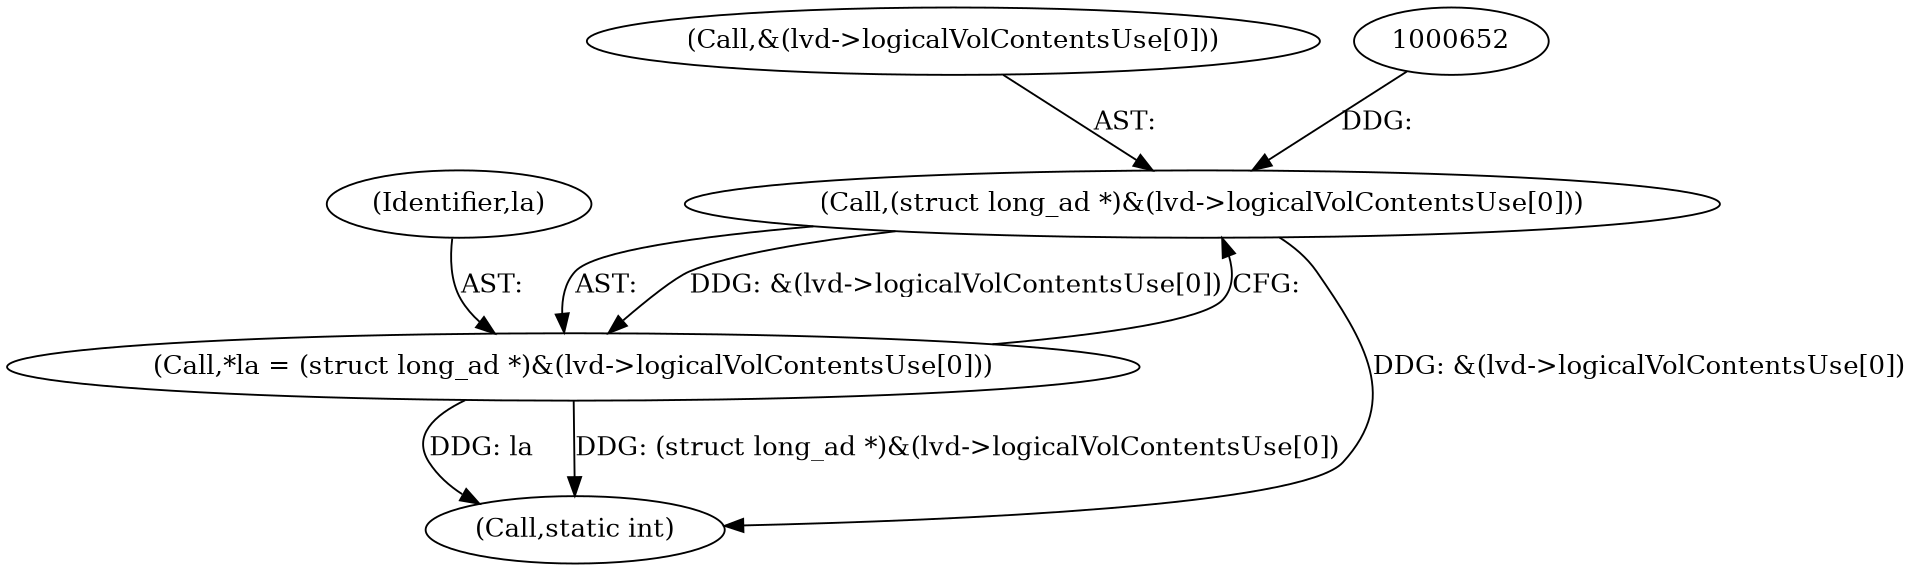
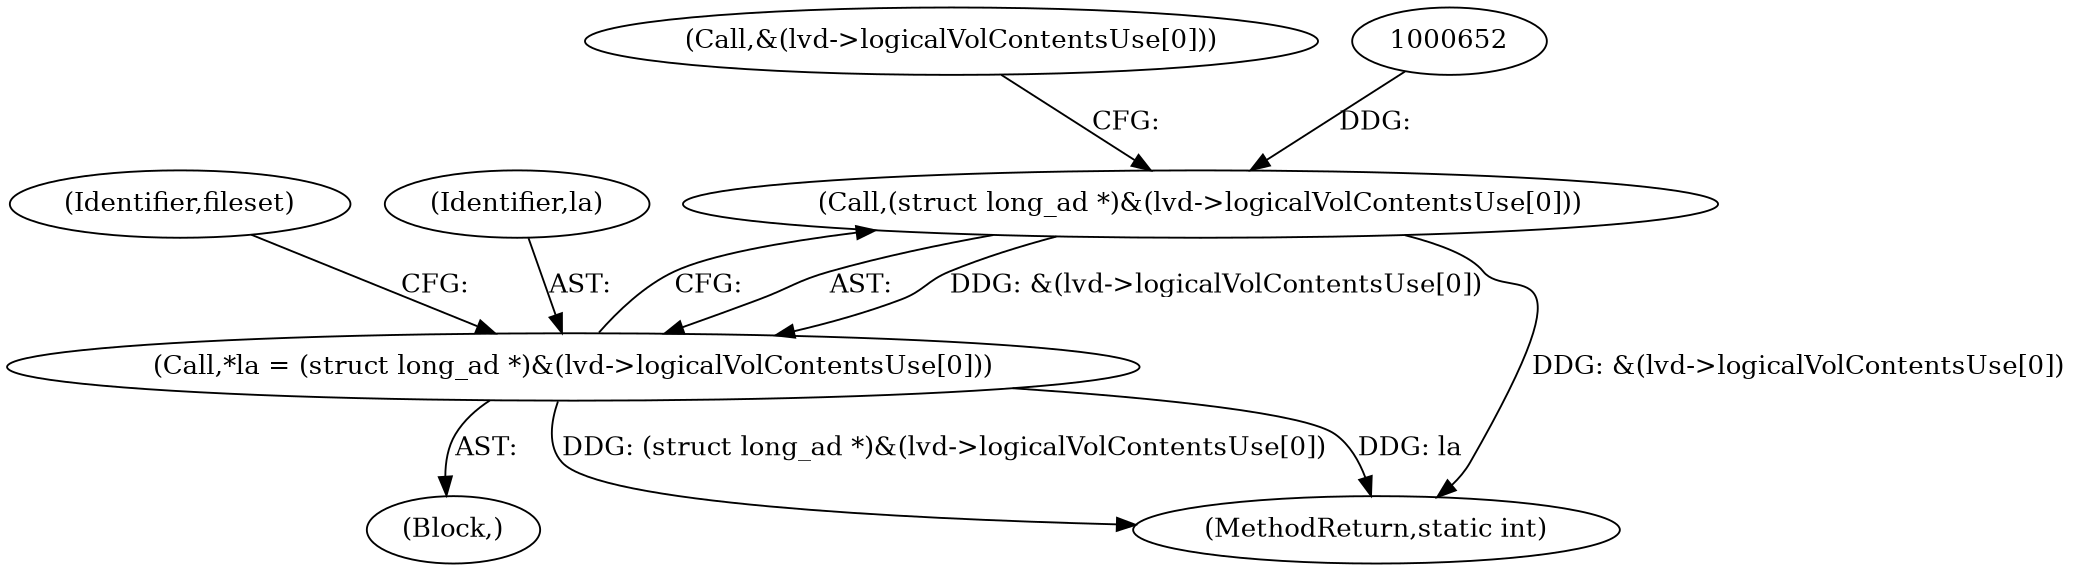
edge "(Call,&(lvd->logicalVolContentsUse[0]))" -> "(Call,(struct long_ad *)&(lvd->logicalVolContentsUse[0]))": label "AST: " -> "CFG: "
node "(Identifier,fileset)": added
node "(Block,)": added
node "(Call,static int)": label "(Call,static int)" -> "(MethodReturn,static int)"
